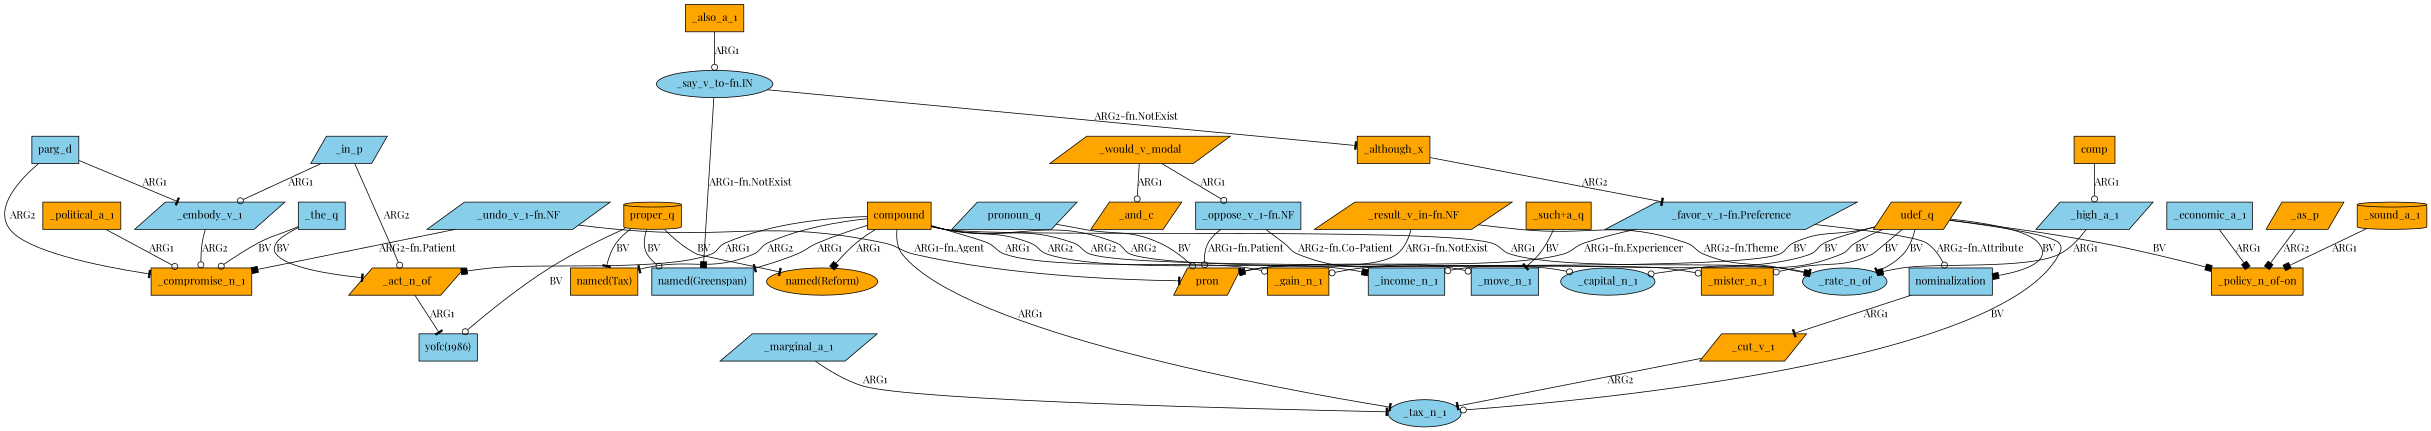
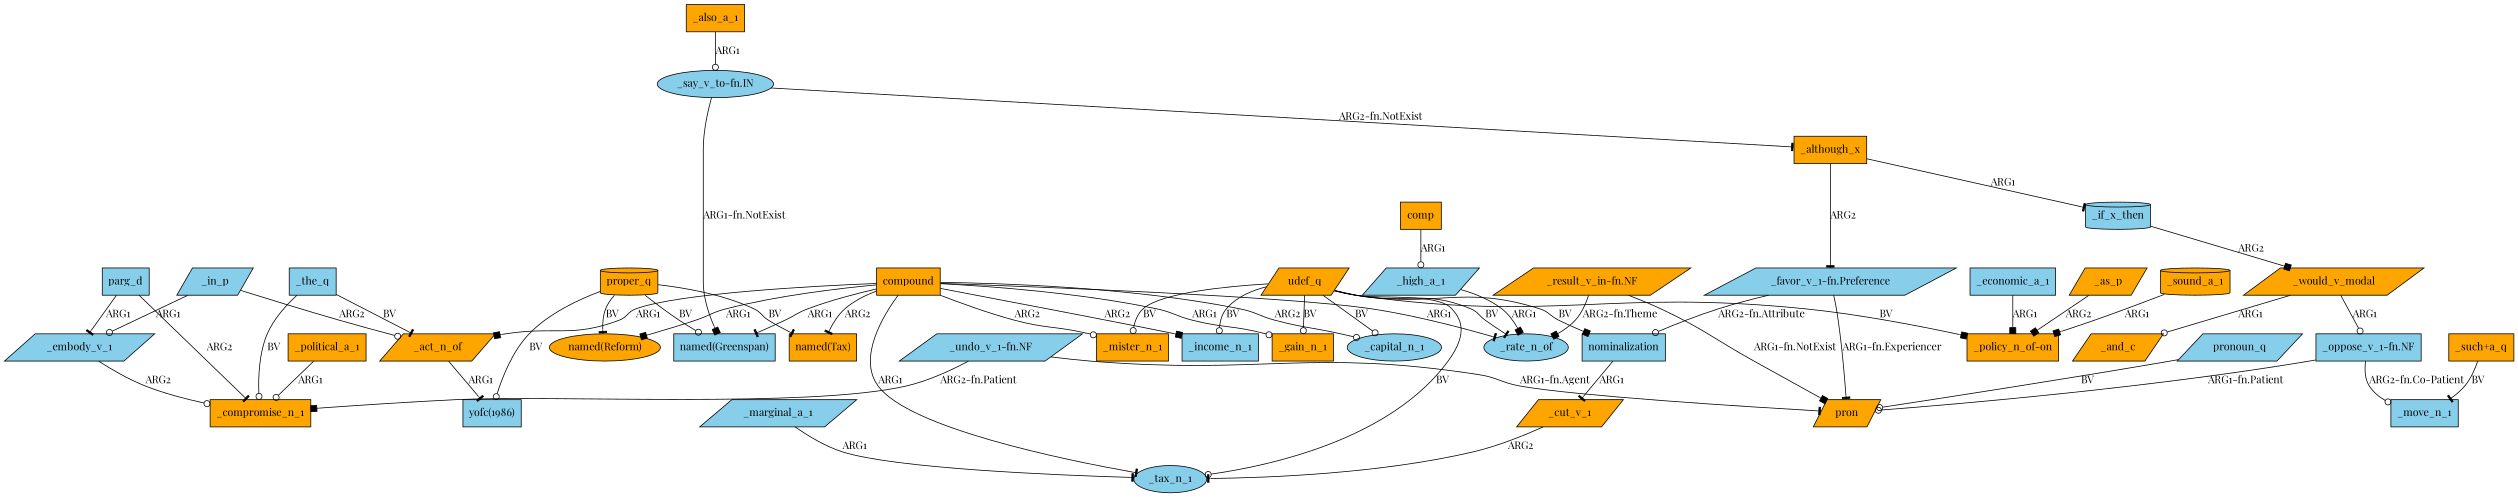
node "_if_x_then": added
